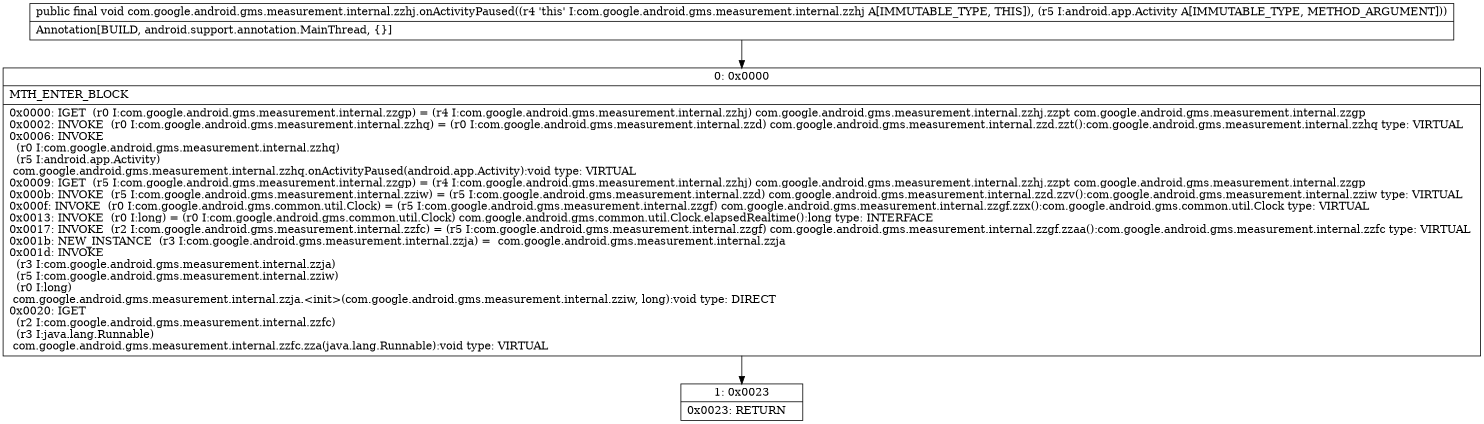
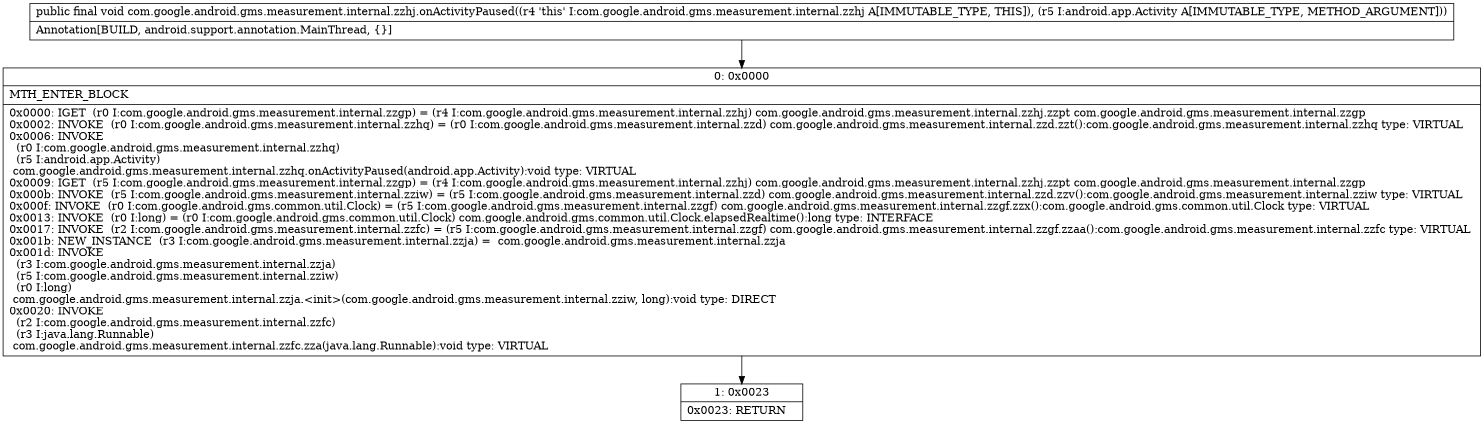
node "0: 0x0000": text "0x0020: IGET" -> "0x0020: INVOKE"
